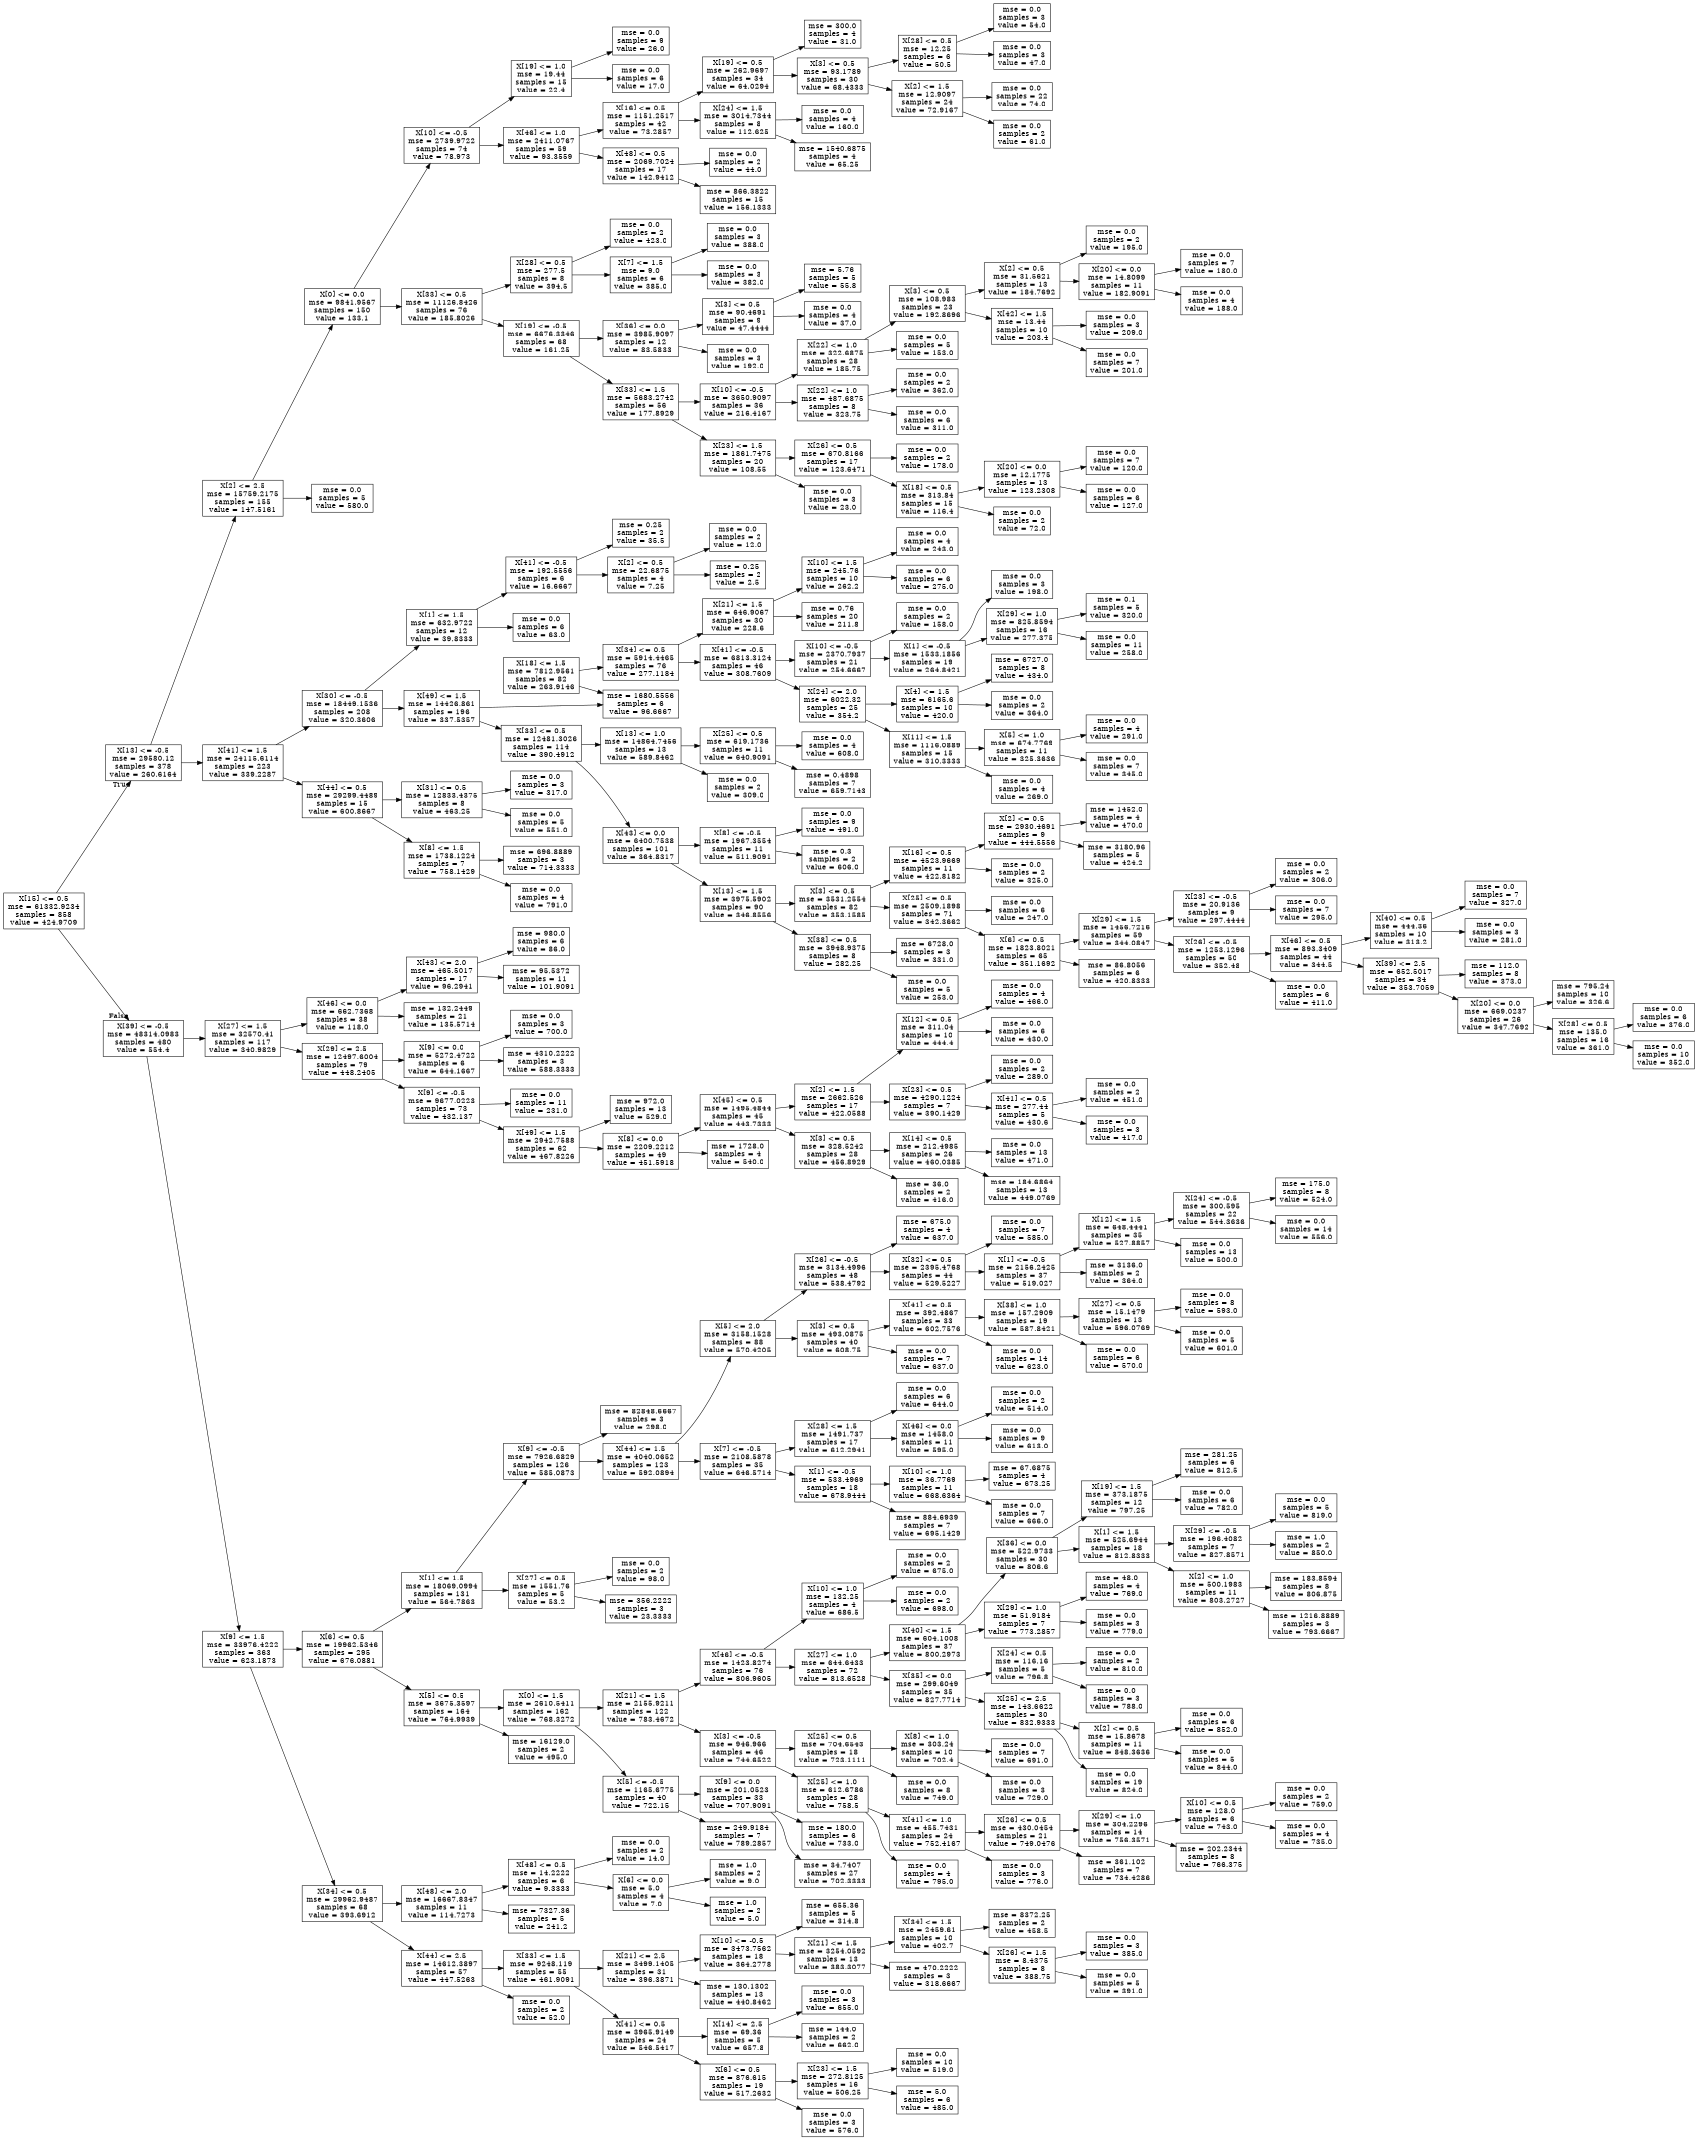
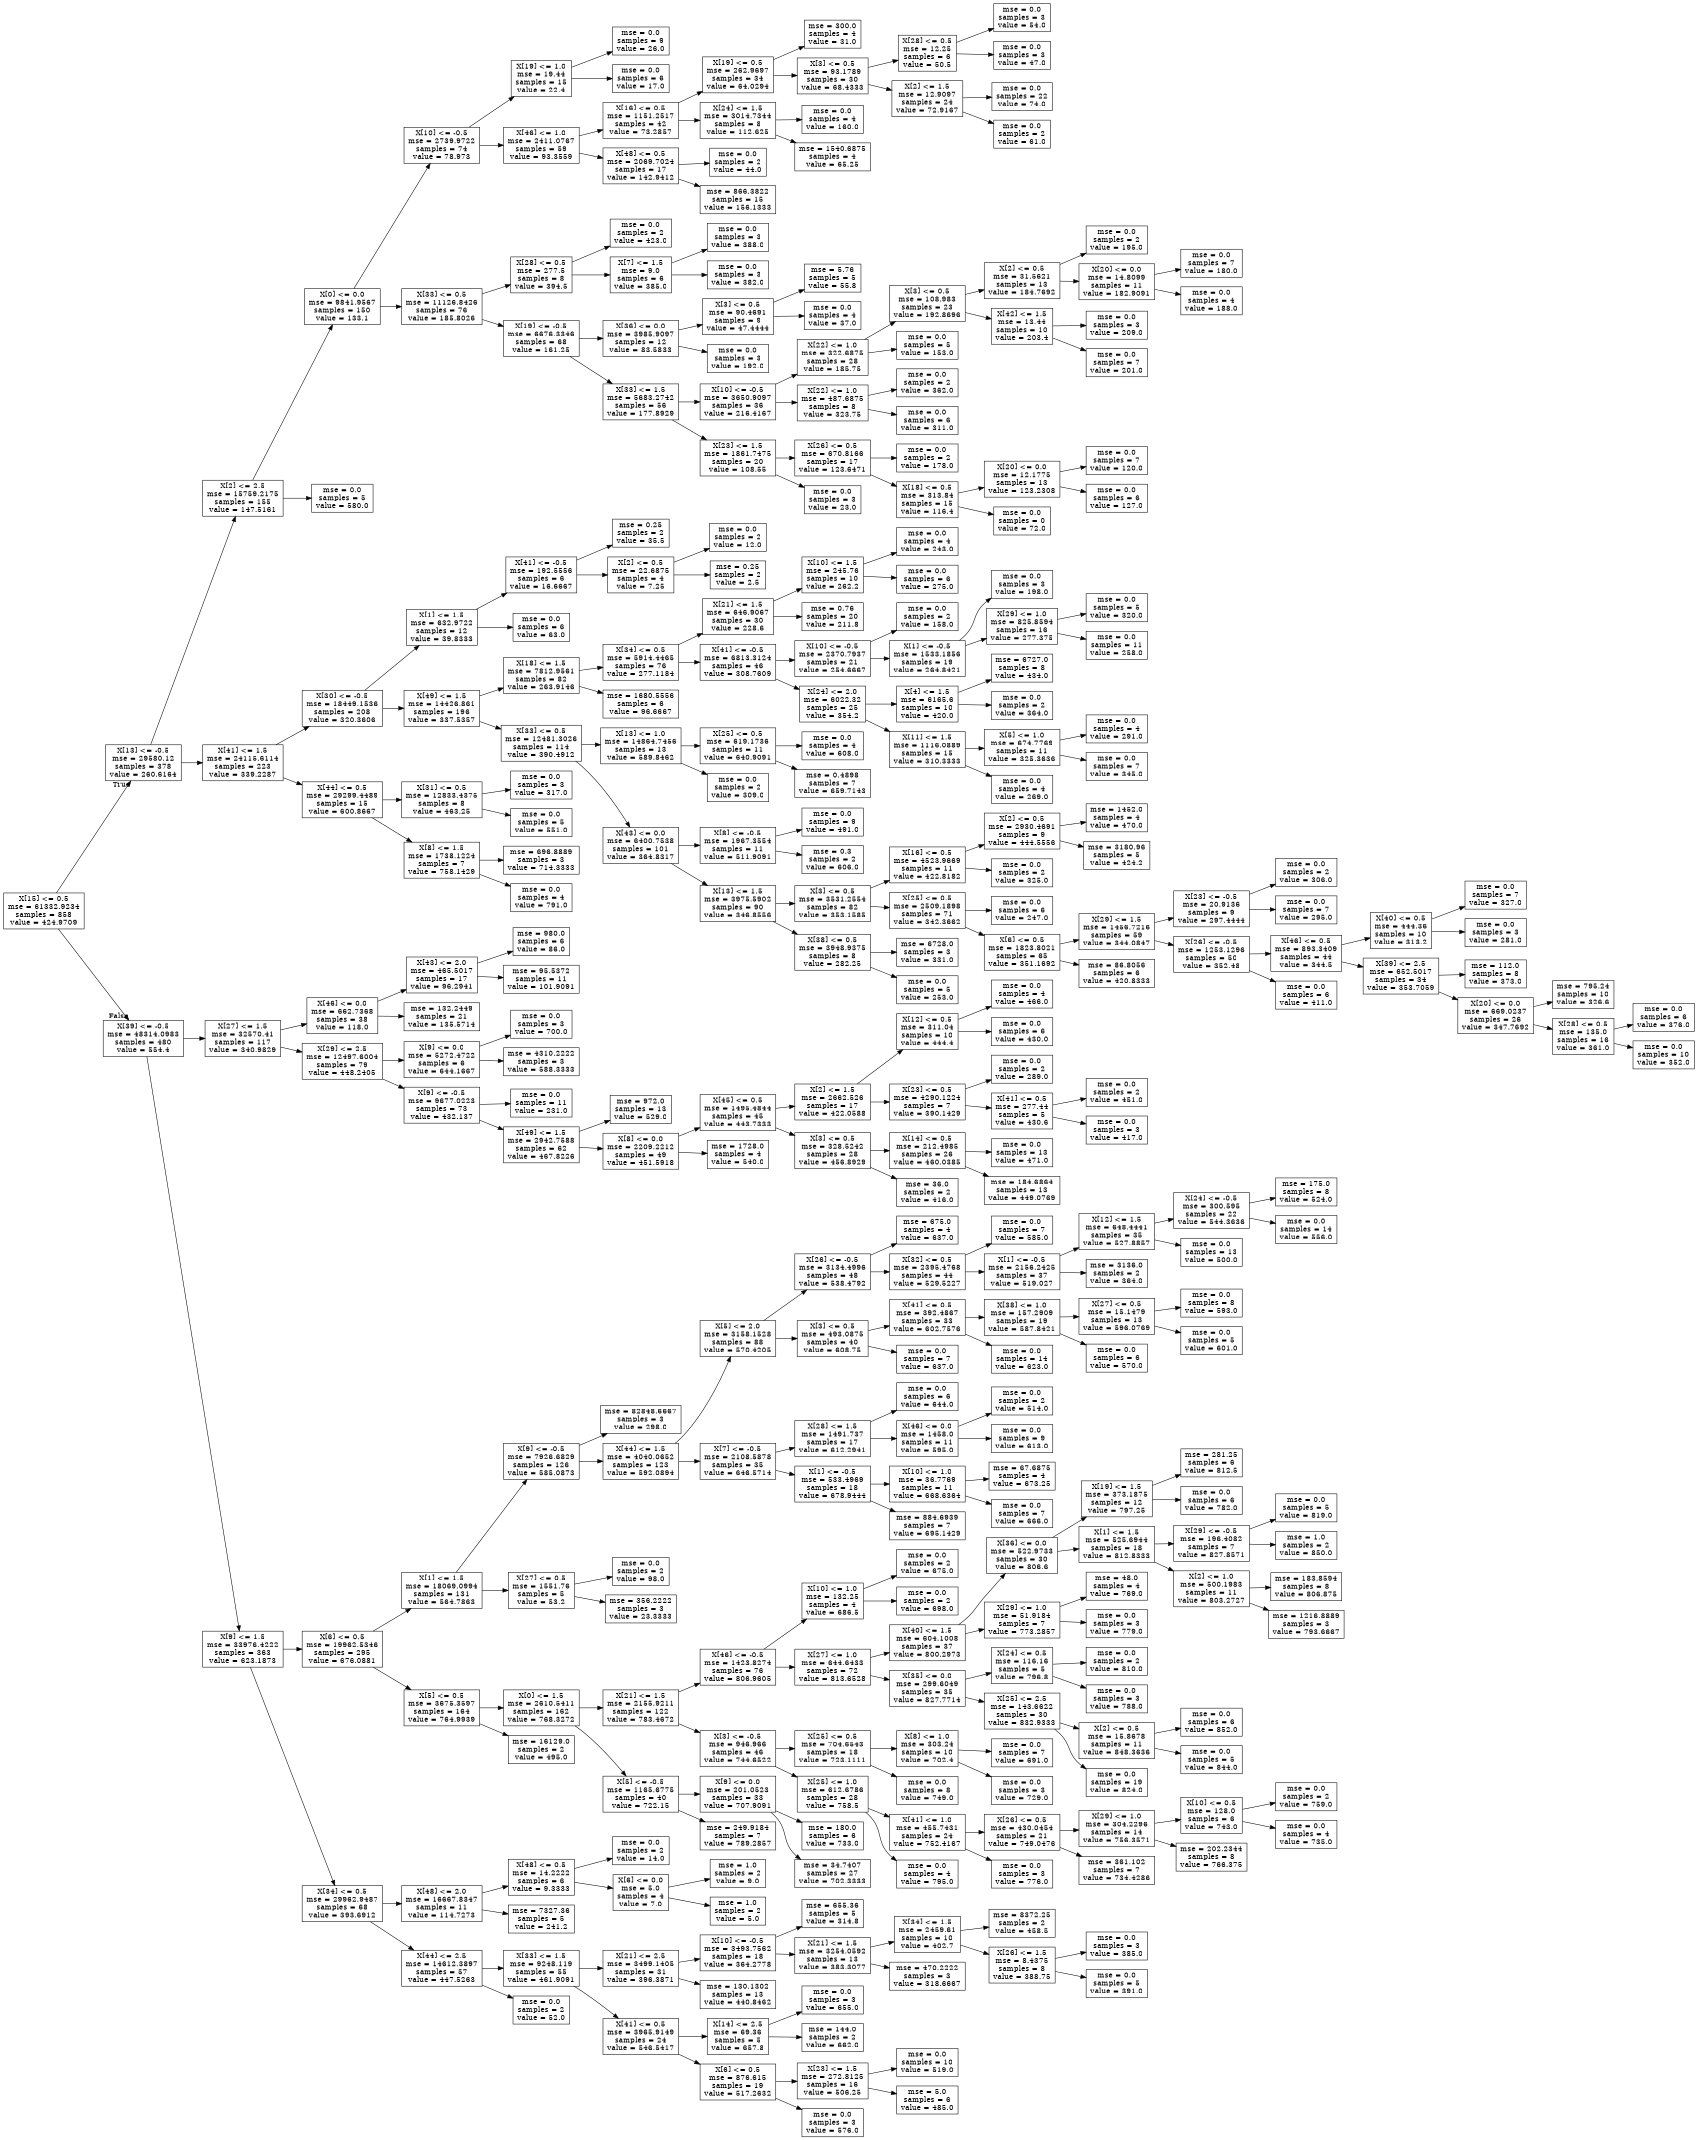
node "mse = 0.0 samples = 2 value = 72.0": label "mse = 0.0 samples = 2 value = 72.0" -> "mse = 0.0 samples = 0 value = 72.0"
node "mse = 0.1 samples = 5 value = 320.0": label "mse = 0.1 samples = 5 value = 320.0" -> "mse = 0.0 samples = 5 value = 320.0"
edge "X[49] <= 1.5 mse = 14426.861 samples = 196 value = 337.5357" -> "mse = 1680.5556 samples = 6 value = 96.6667": now "X[49] <= 1.5 mse = 14426.861 samples = 196 value = 337.5357" -> "X[18] <= 1.5 mse = 7812.9561 samples = 82 value = 263.9146"
node "X[10] <= -0.5 mse = 3473.7562 samples = 18 value = 364.2778": label "X[10] <= -0.5 mse = 3473.7562 samples = 18 value = 364.2778" -> "X[10] <= -0.5 mse = 3493.7562 samples = 18 value = 364.2778"
